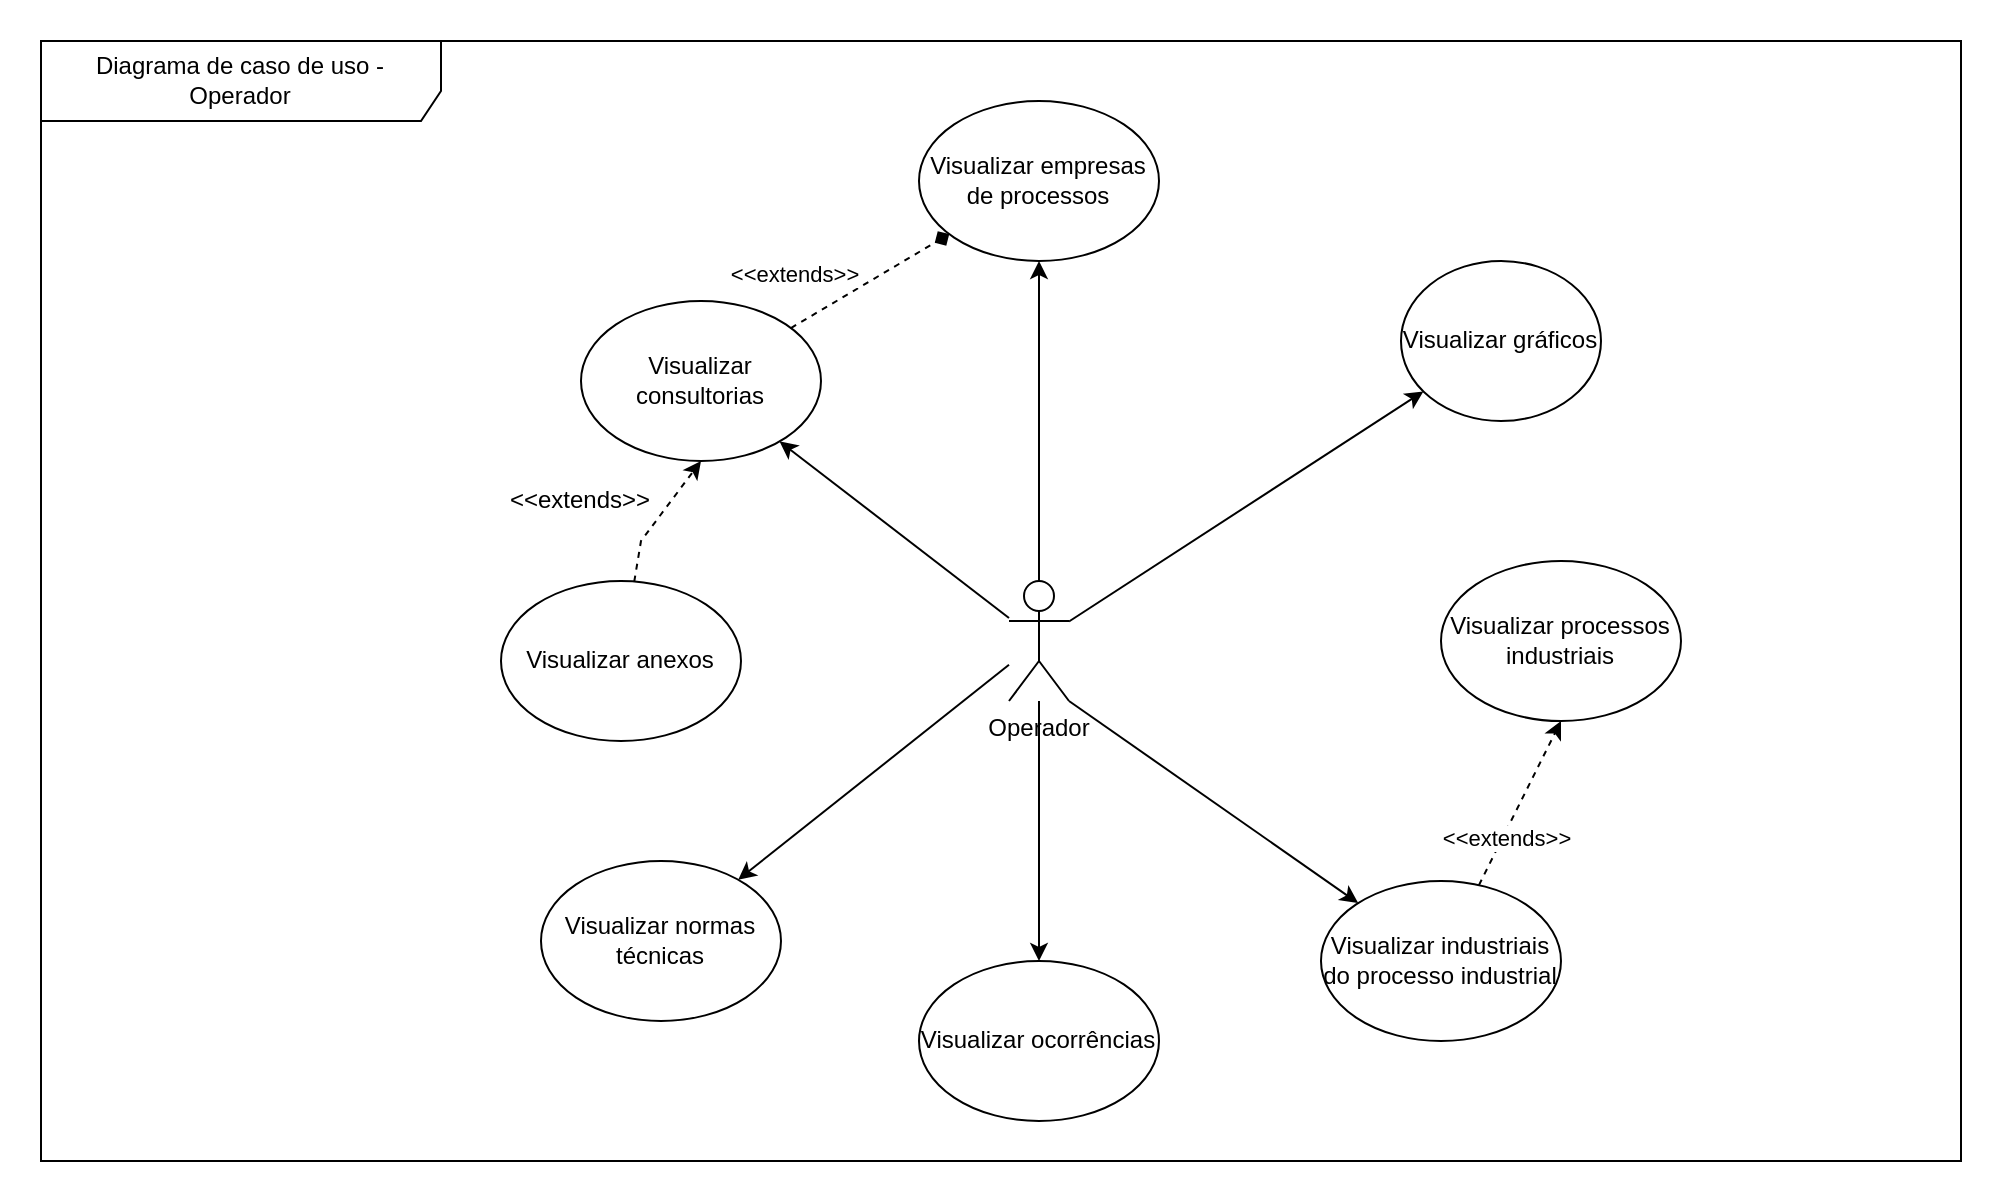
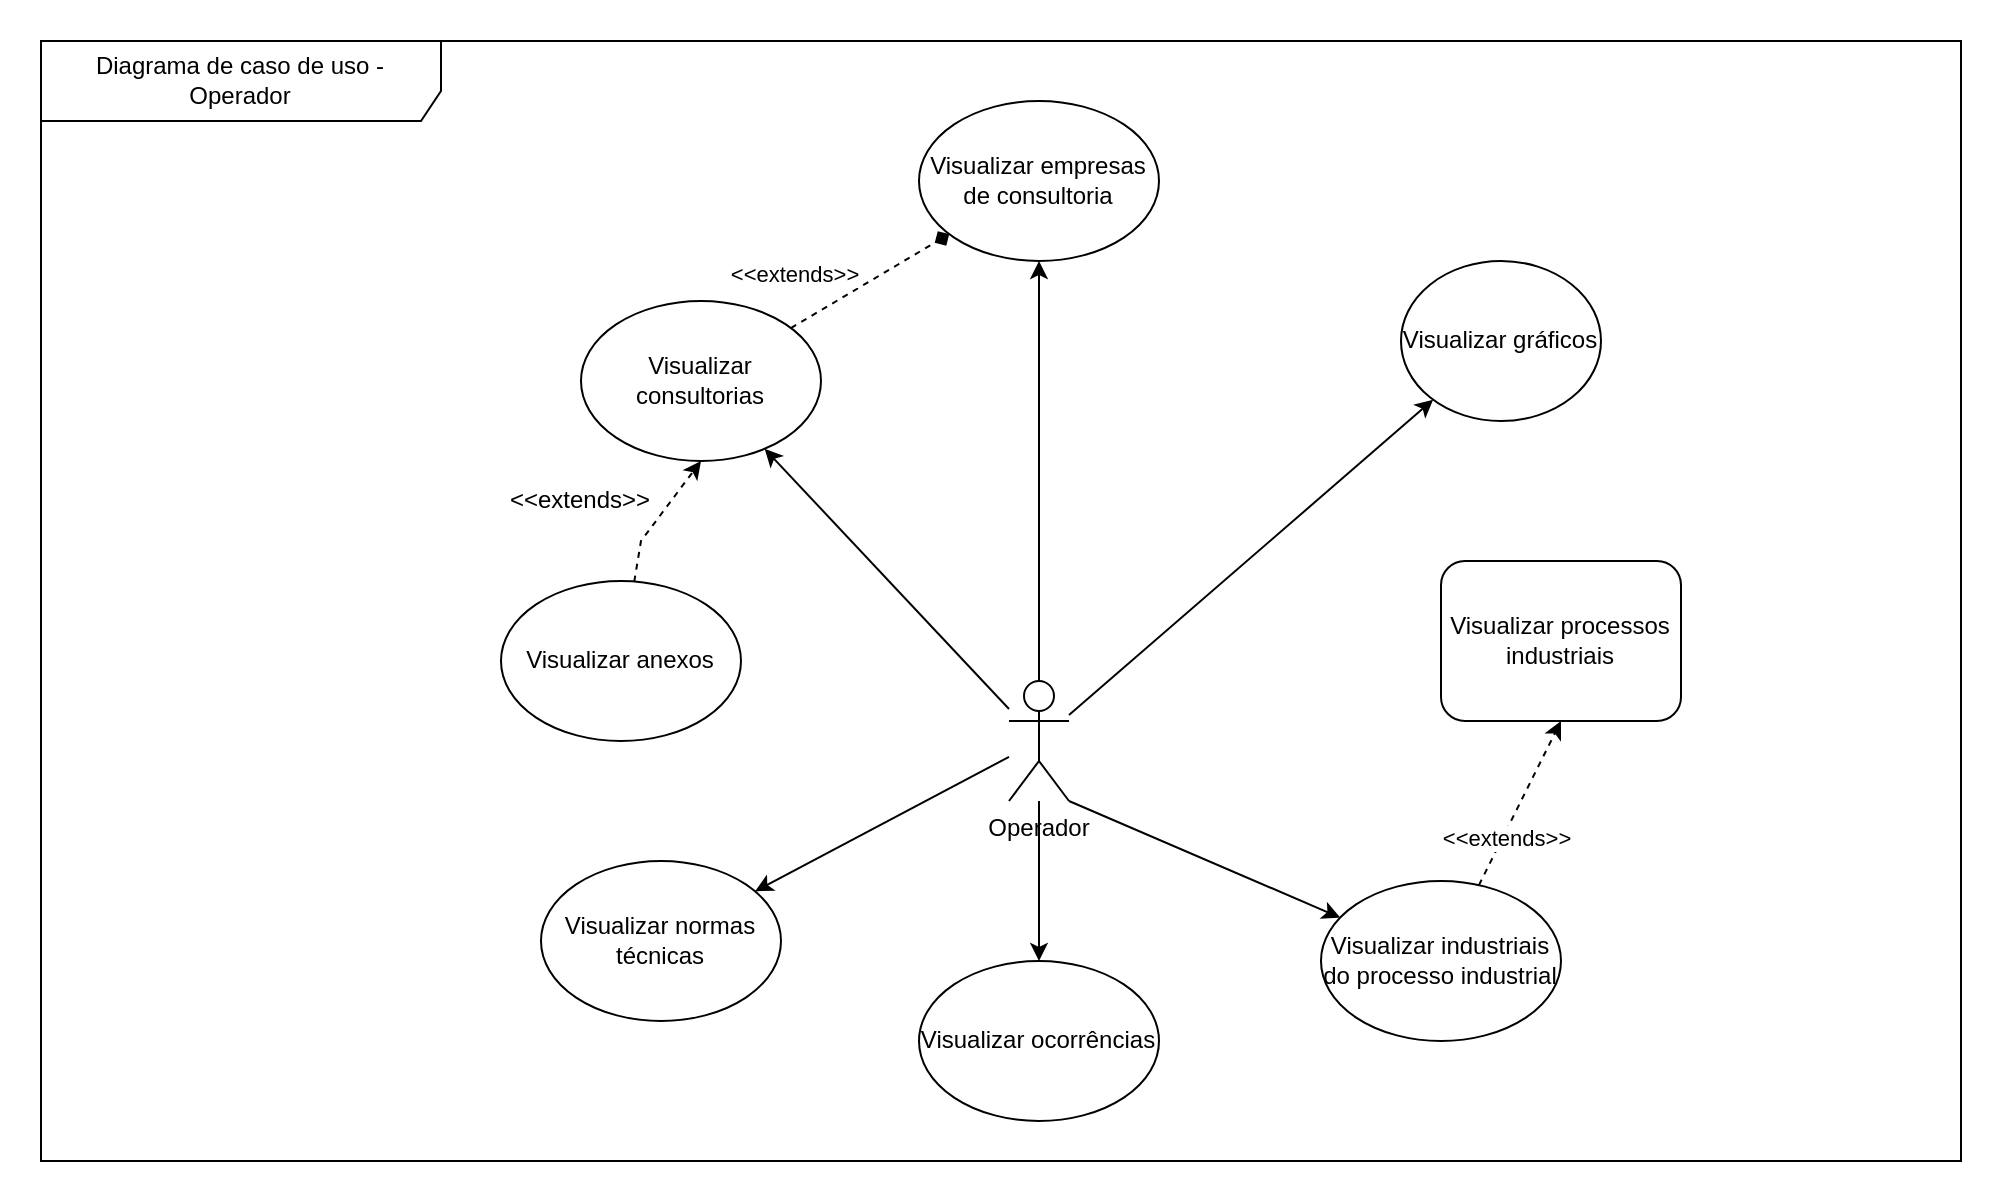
node "Visualizar empresas de processos": label "Visualizar empresas de processos" -> "Visualizar empresas de consultoria"
node "Operador": moved (1039, 641) -> (1039, 741)
node "Visualizar processos industriais": shape ellipse -> rounded rectangle
